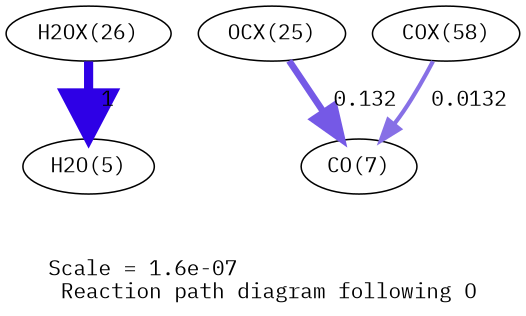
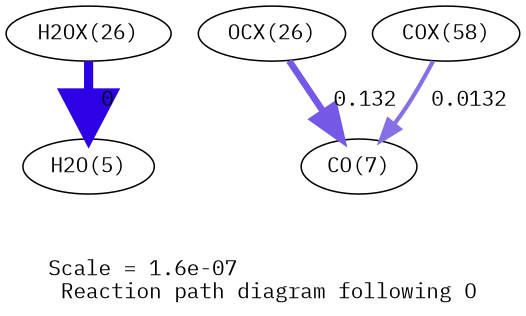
node "OCX(25)": label "OCX(25)" -> "OCX(26)"
edge "H2OX(26)" -> "H2O(5)": label " 1" -> " 0"
